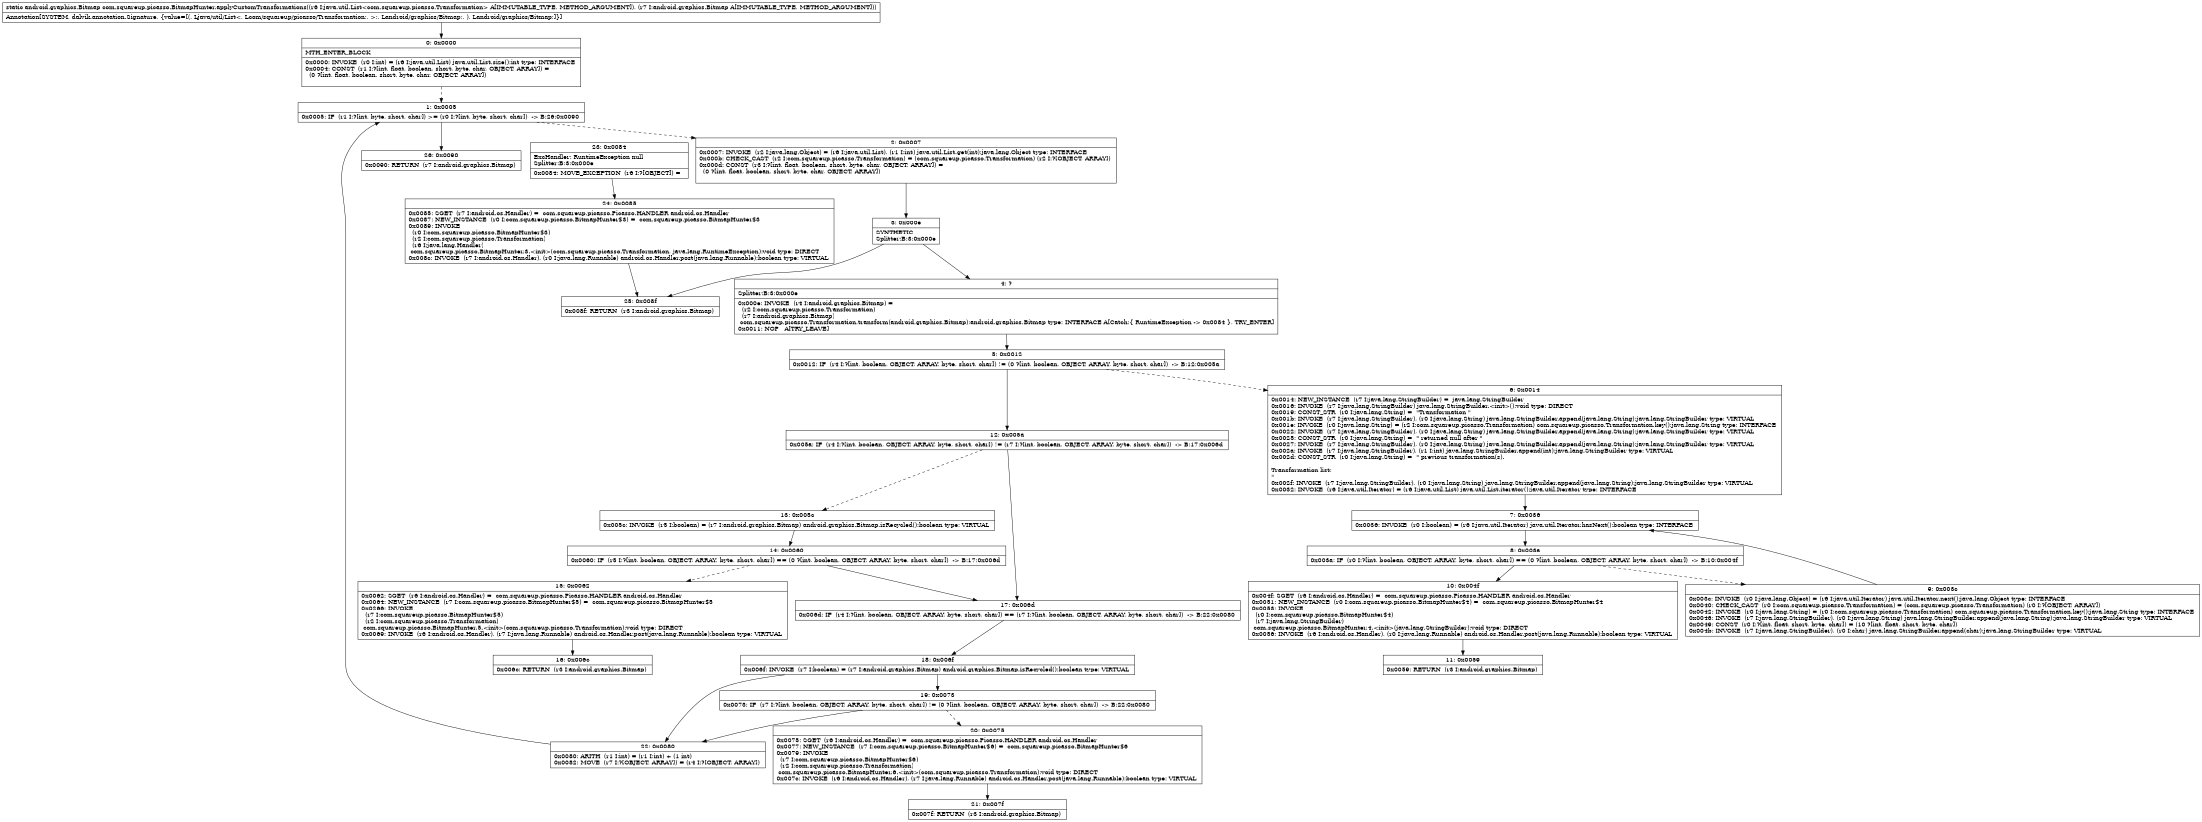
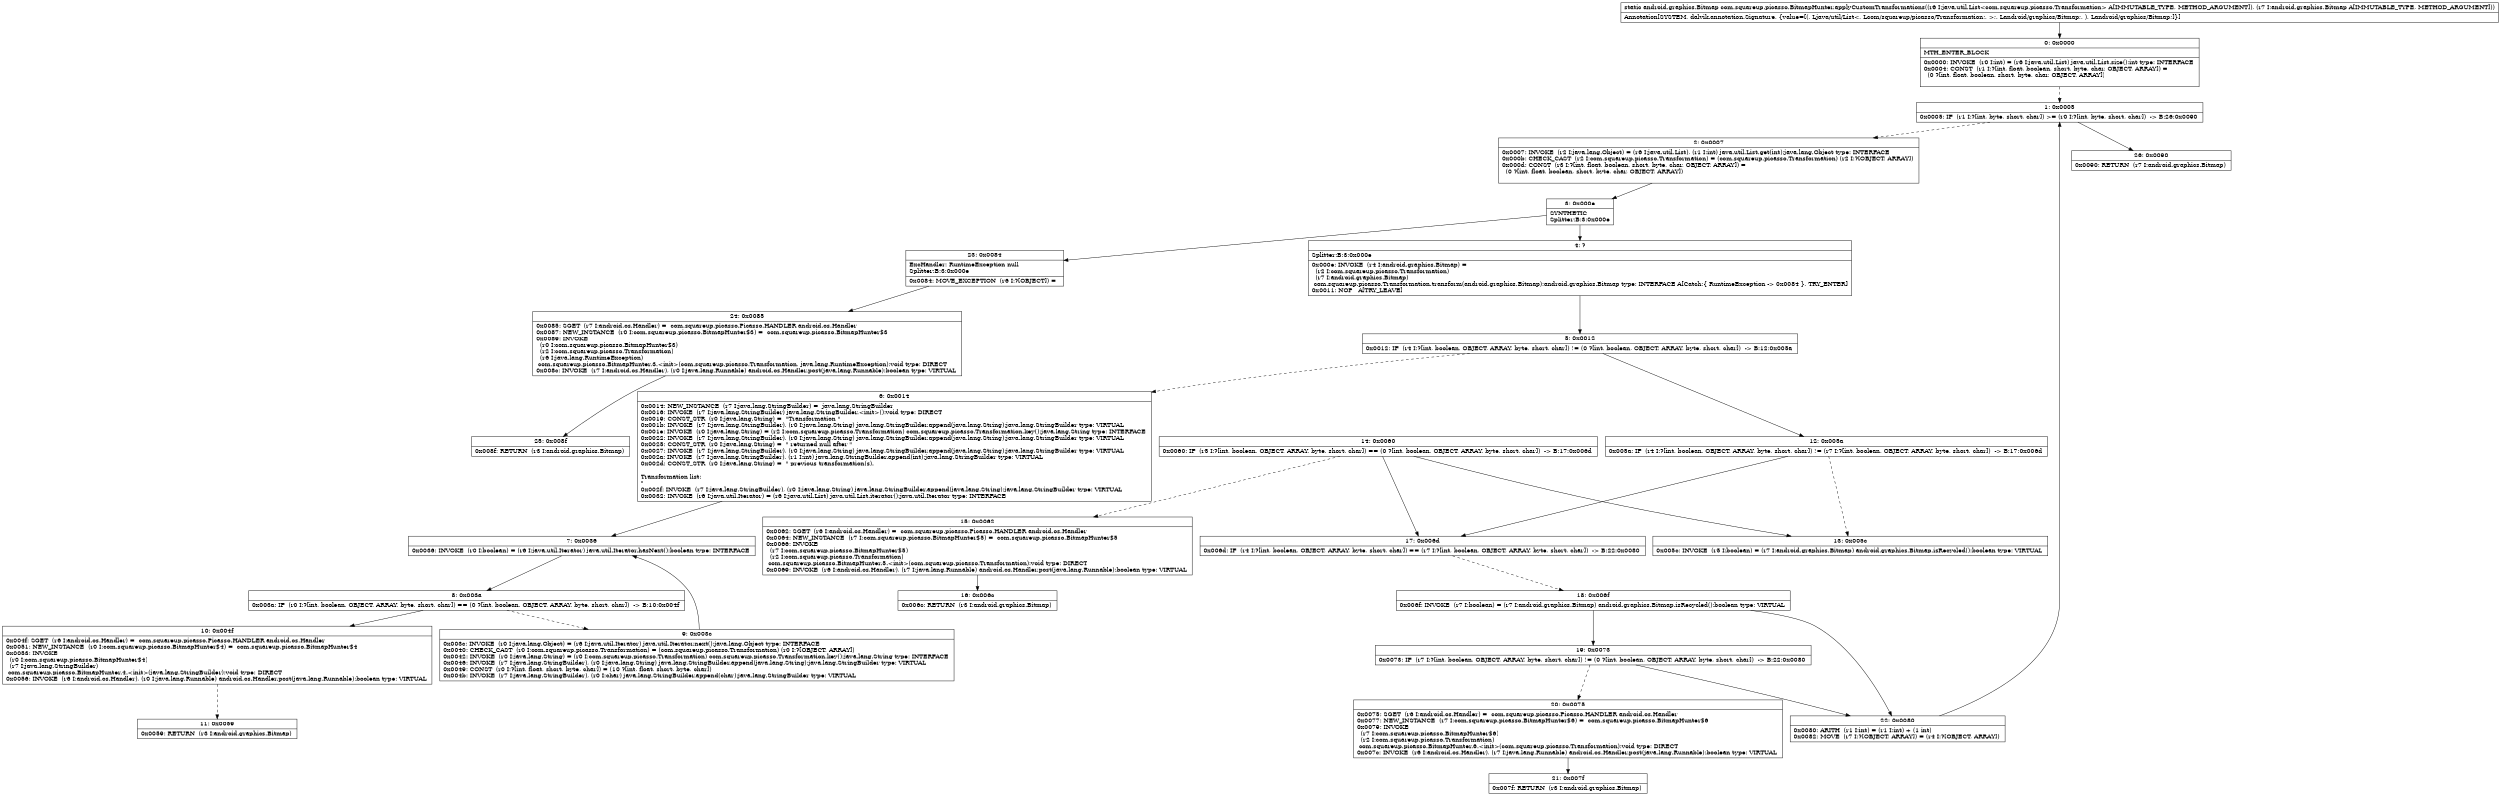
node "24: 0x0085": text "(r6 I:java.lang.Handler)" -> "(r6 I:java.lang.RuntimeException)"
edge "3: 0x000e" -> "25: 0x008f": now "3: 0x000e" -> "23: 0x0084"
edge "13: 0x005c" -> "14: 0x0060": reversed
node "15: 0x0062": text "0x0266: INVOKE" -> "0x0066: INVOKE"
edge "17: 0x006d" -> "18: 0x006f": style solid -> dashed
edge "10: 0x004f" -> "11: 0x0059": style solid -> dashed
